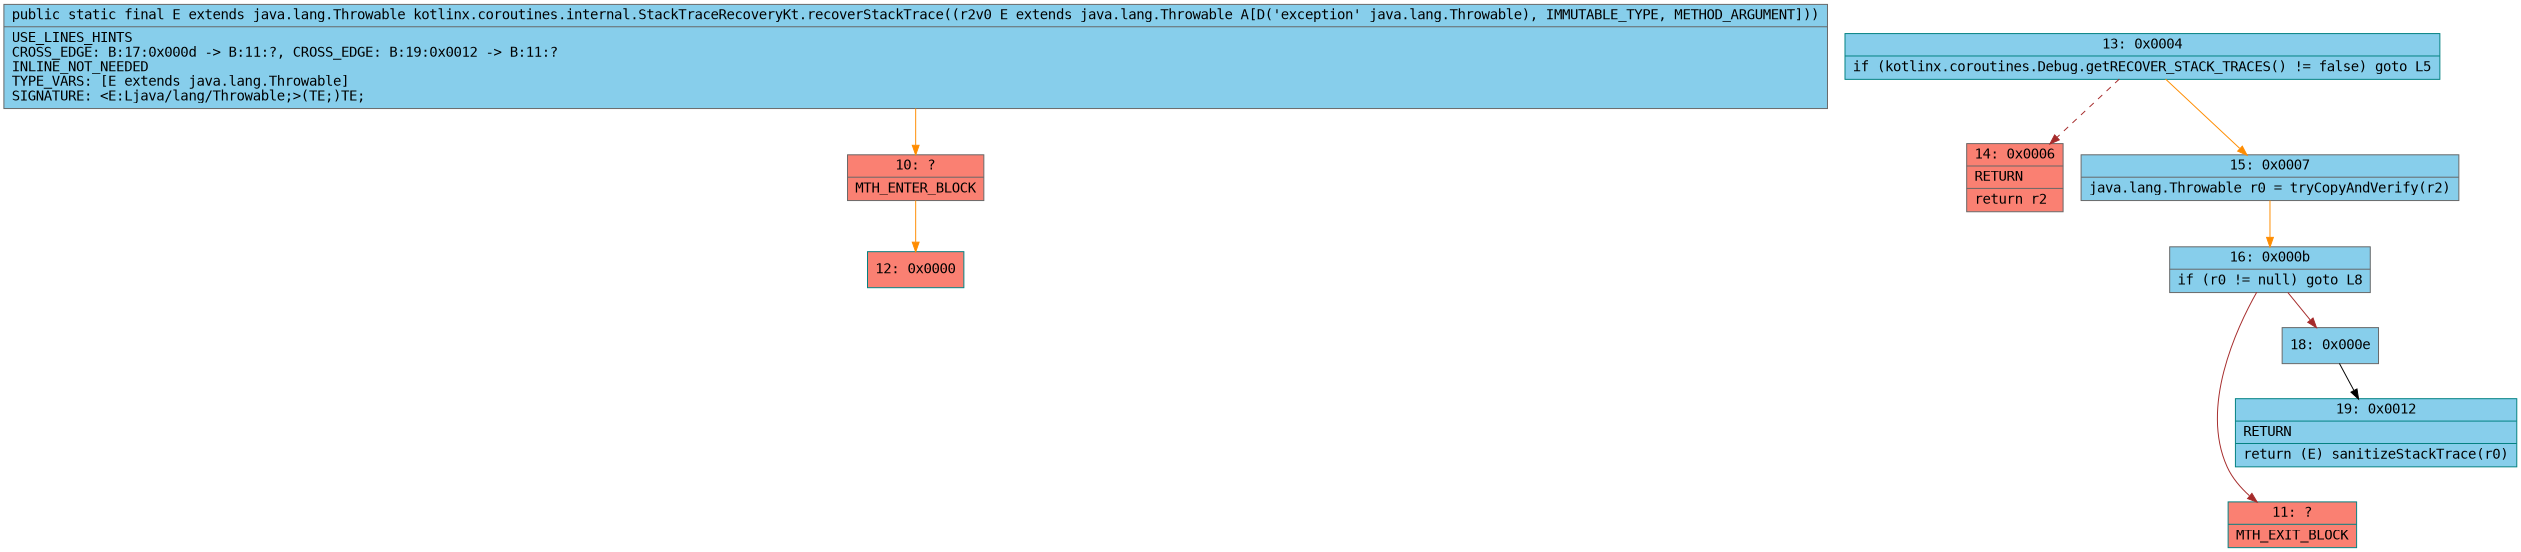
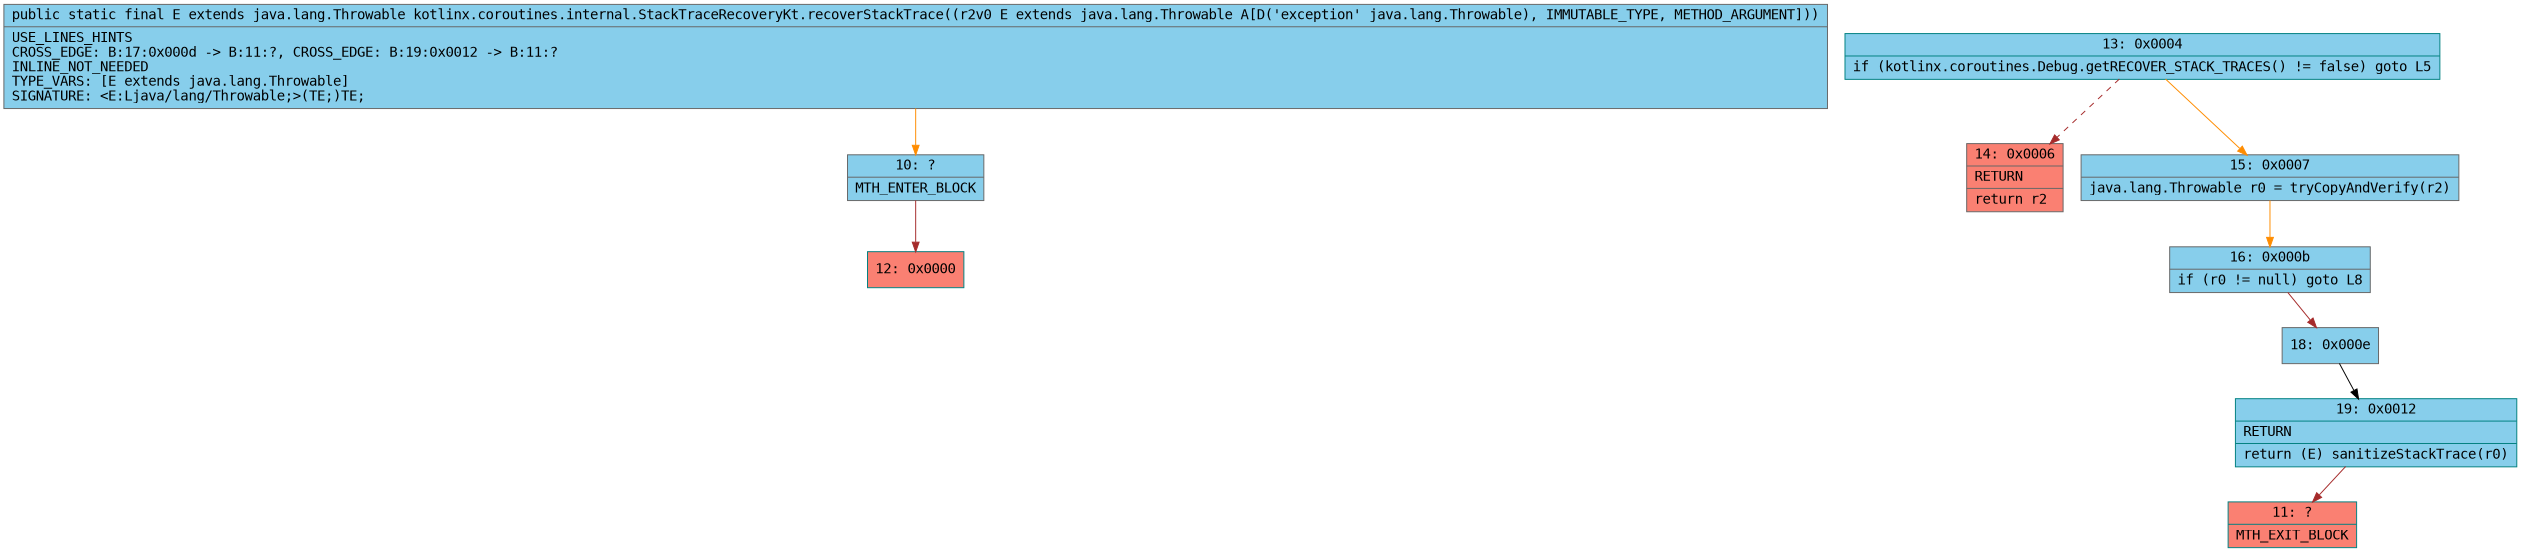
node "10: ?": fillcolor salmon -> skyblue
edge "10: ?" -> "12: 0x0000": color darkorange -> brown
edge "16: 0x000b" -> "11: ?": now "19: 0x0012" -> "11: ?"
